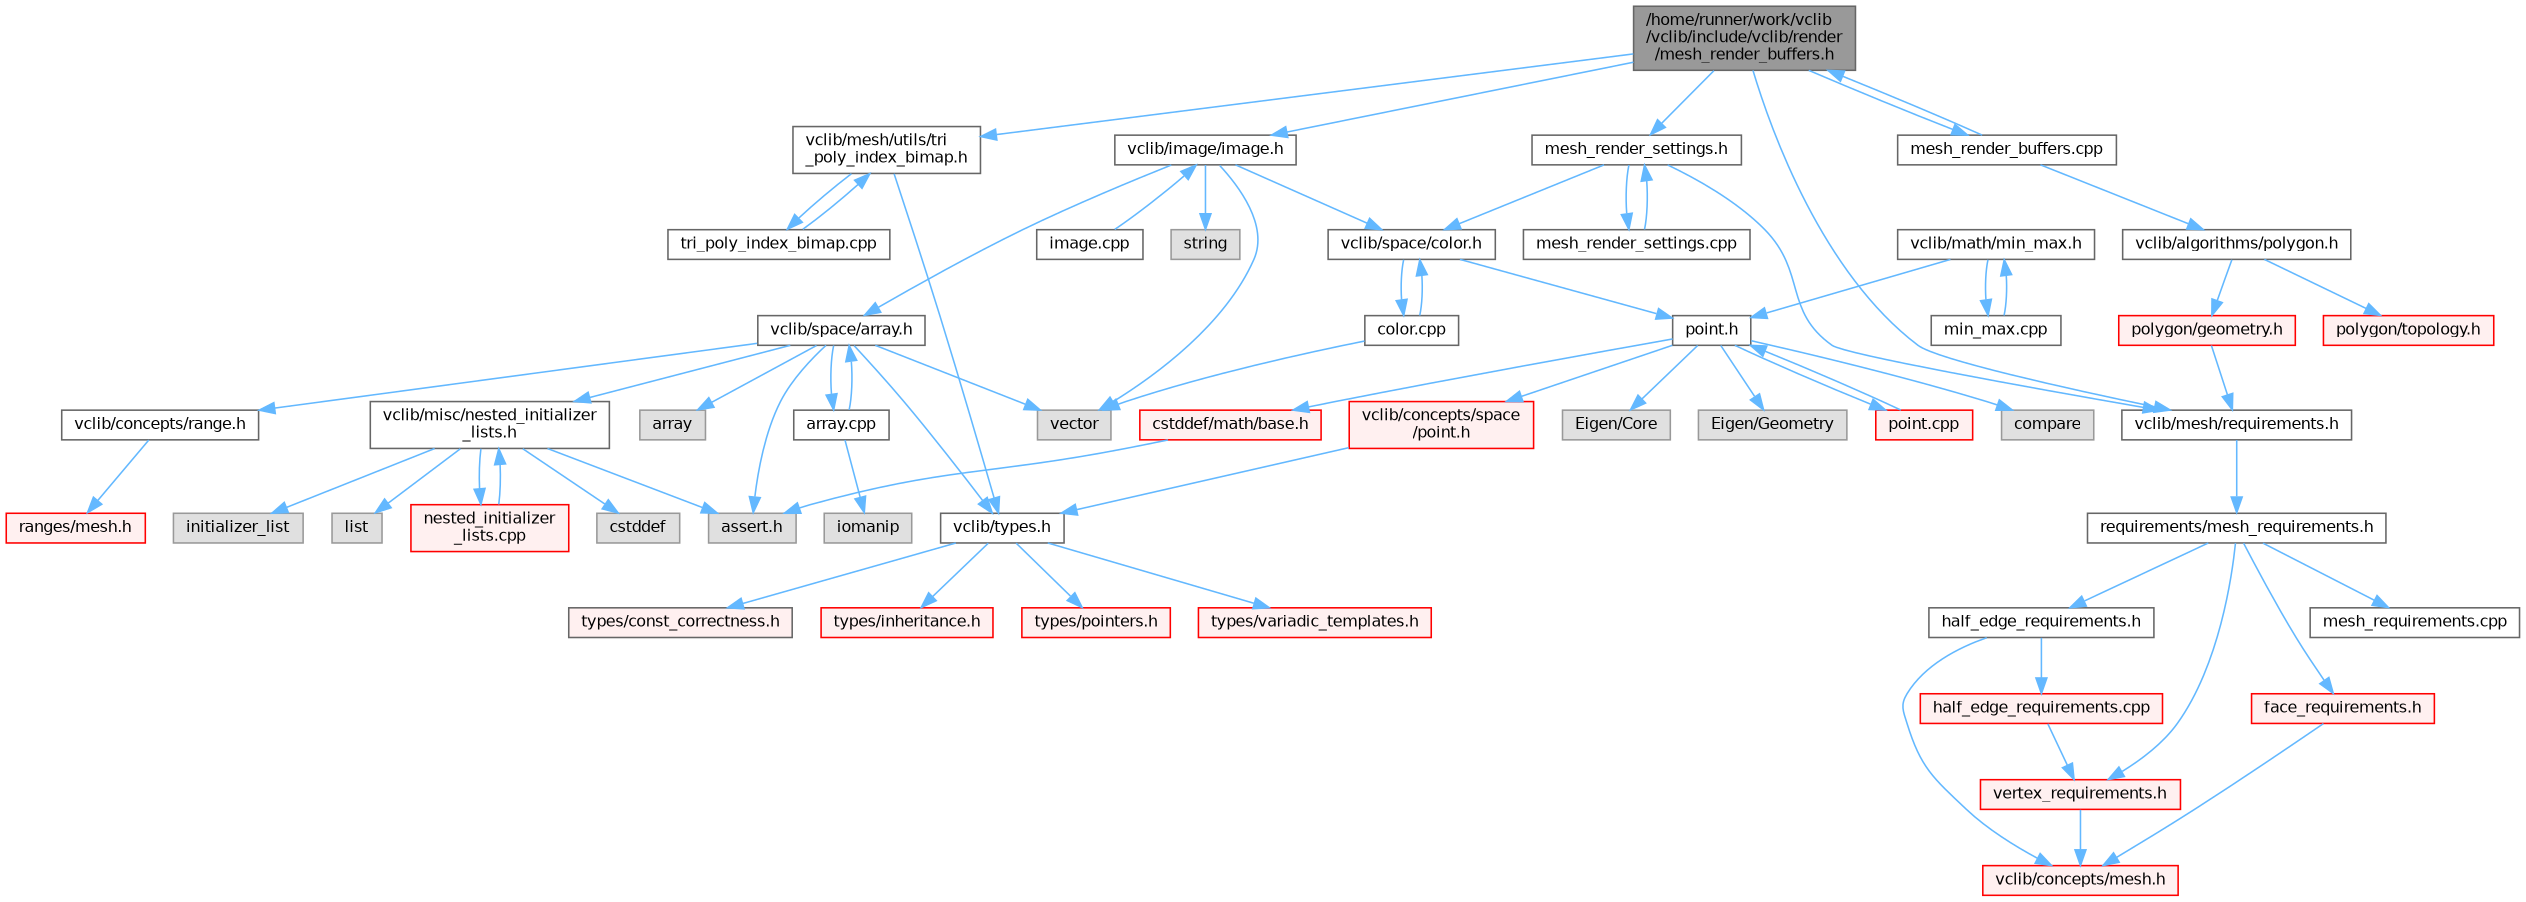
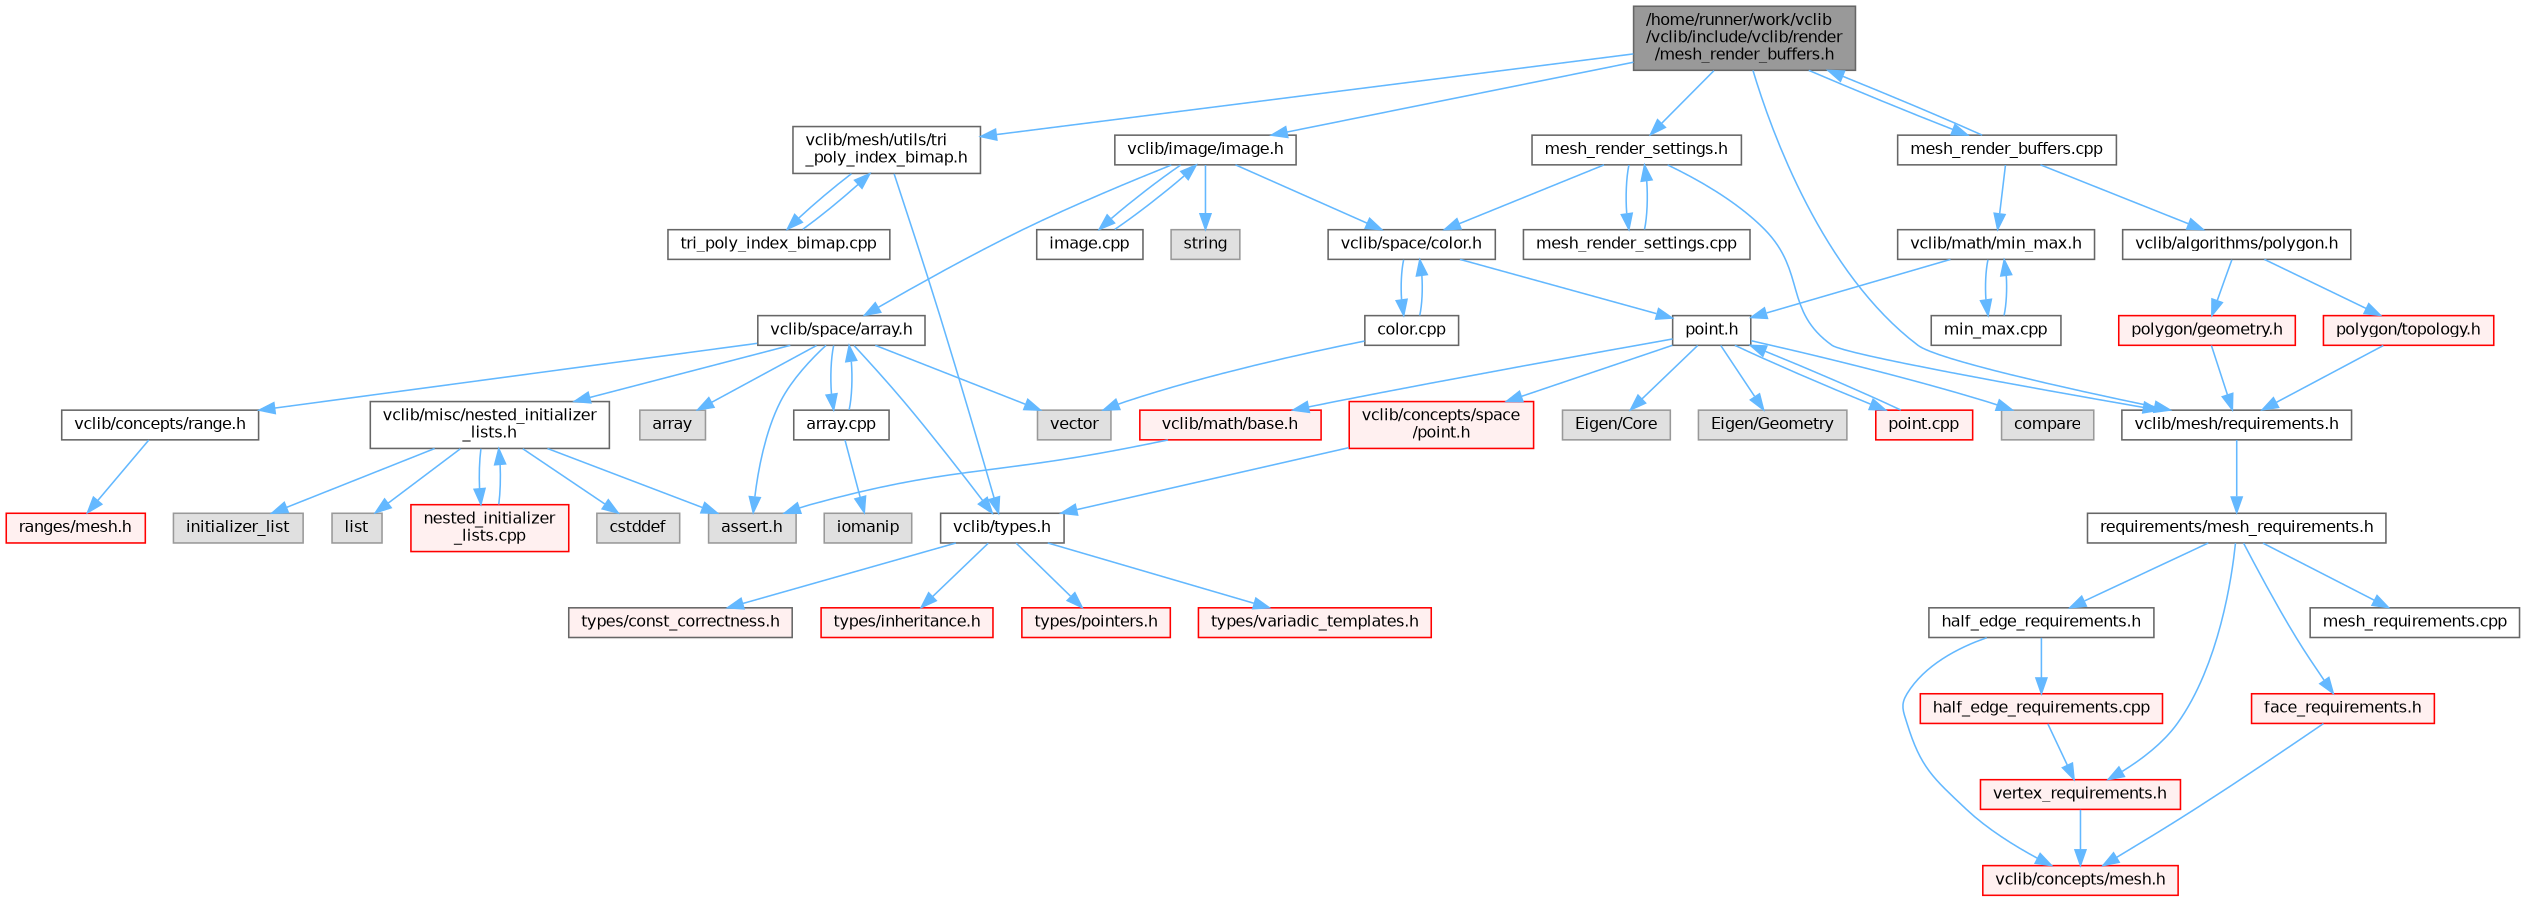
edge "mesh_render_buffers.cpp" -> "vclib/math/min_max.h": added
edge "vclib/image/image.h" -> "vector": now "vclib/image/image.h" -> "image.cpp"
edge "polygon/topology.h" -> "vclib/mesh/requirements.h": added
node "cstddef/math/base.h": label "cstddef/math/base.h" -> "vclib/math/base.h"
